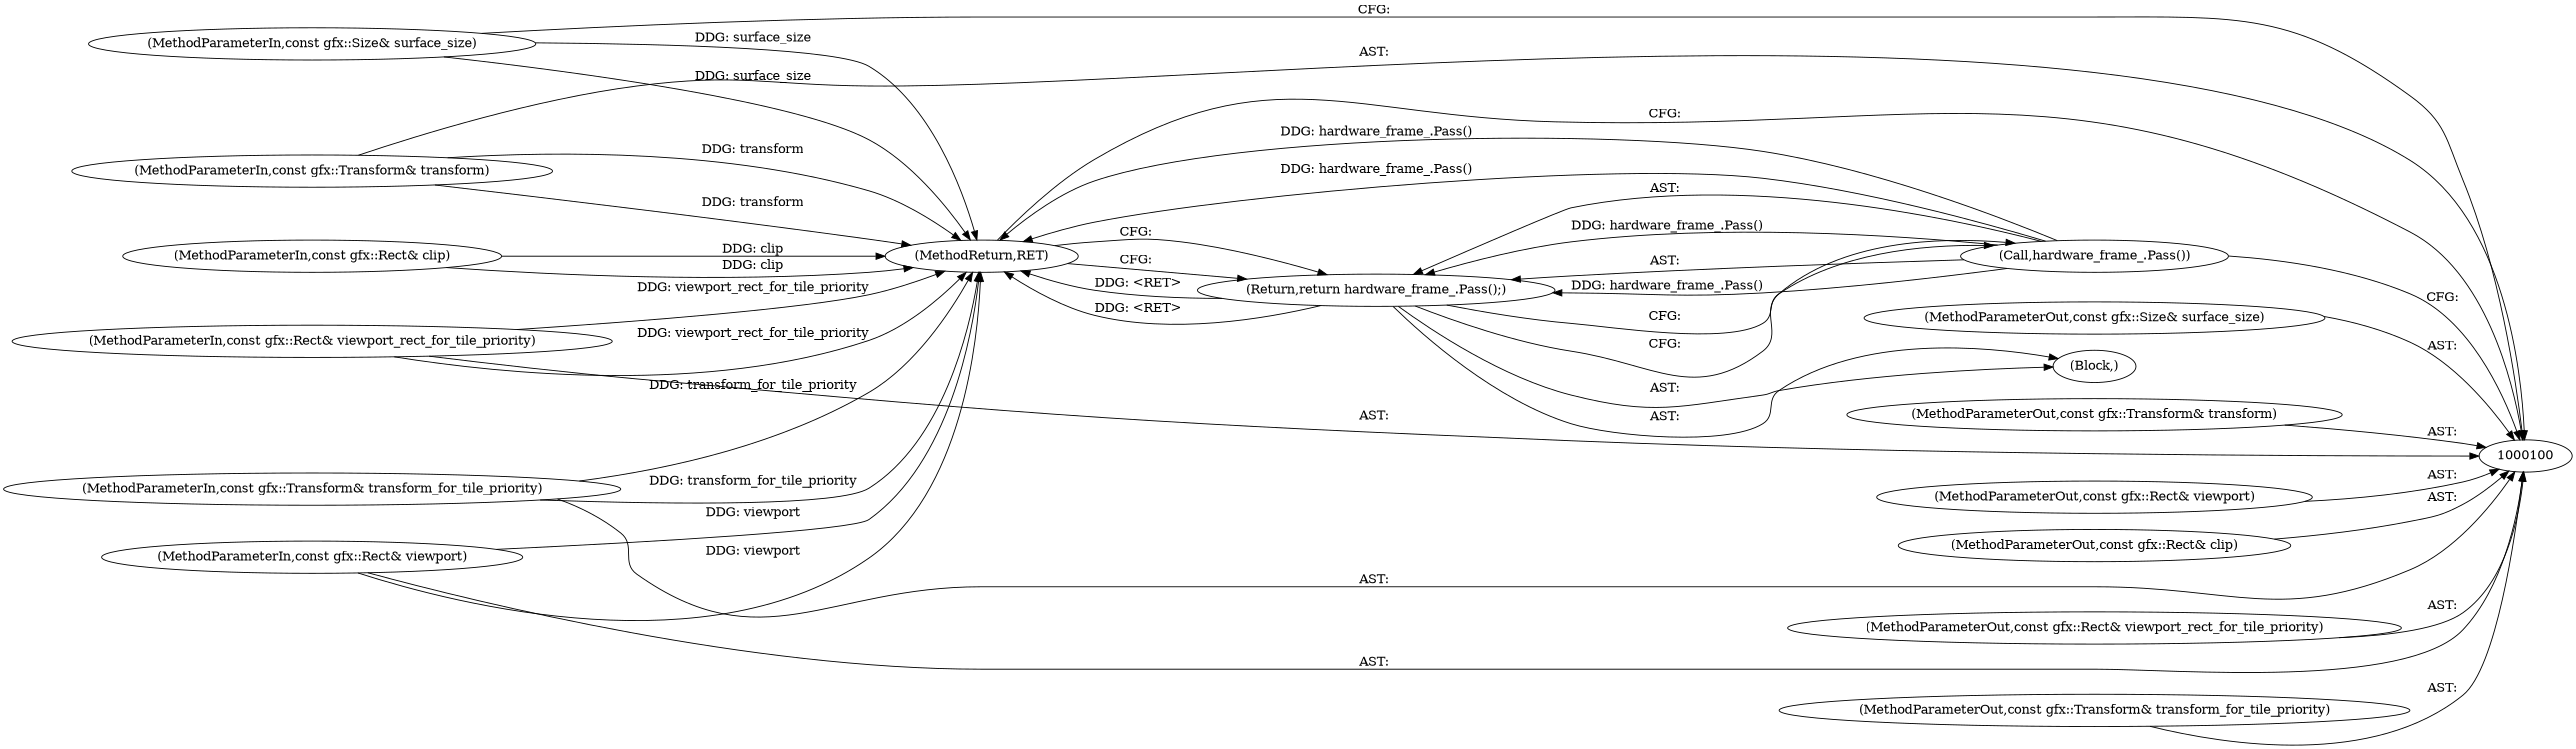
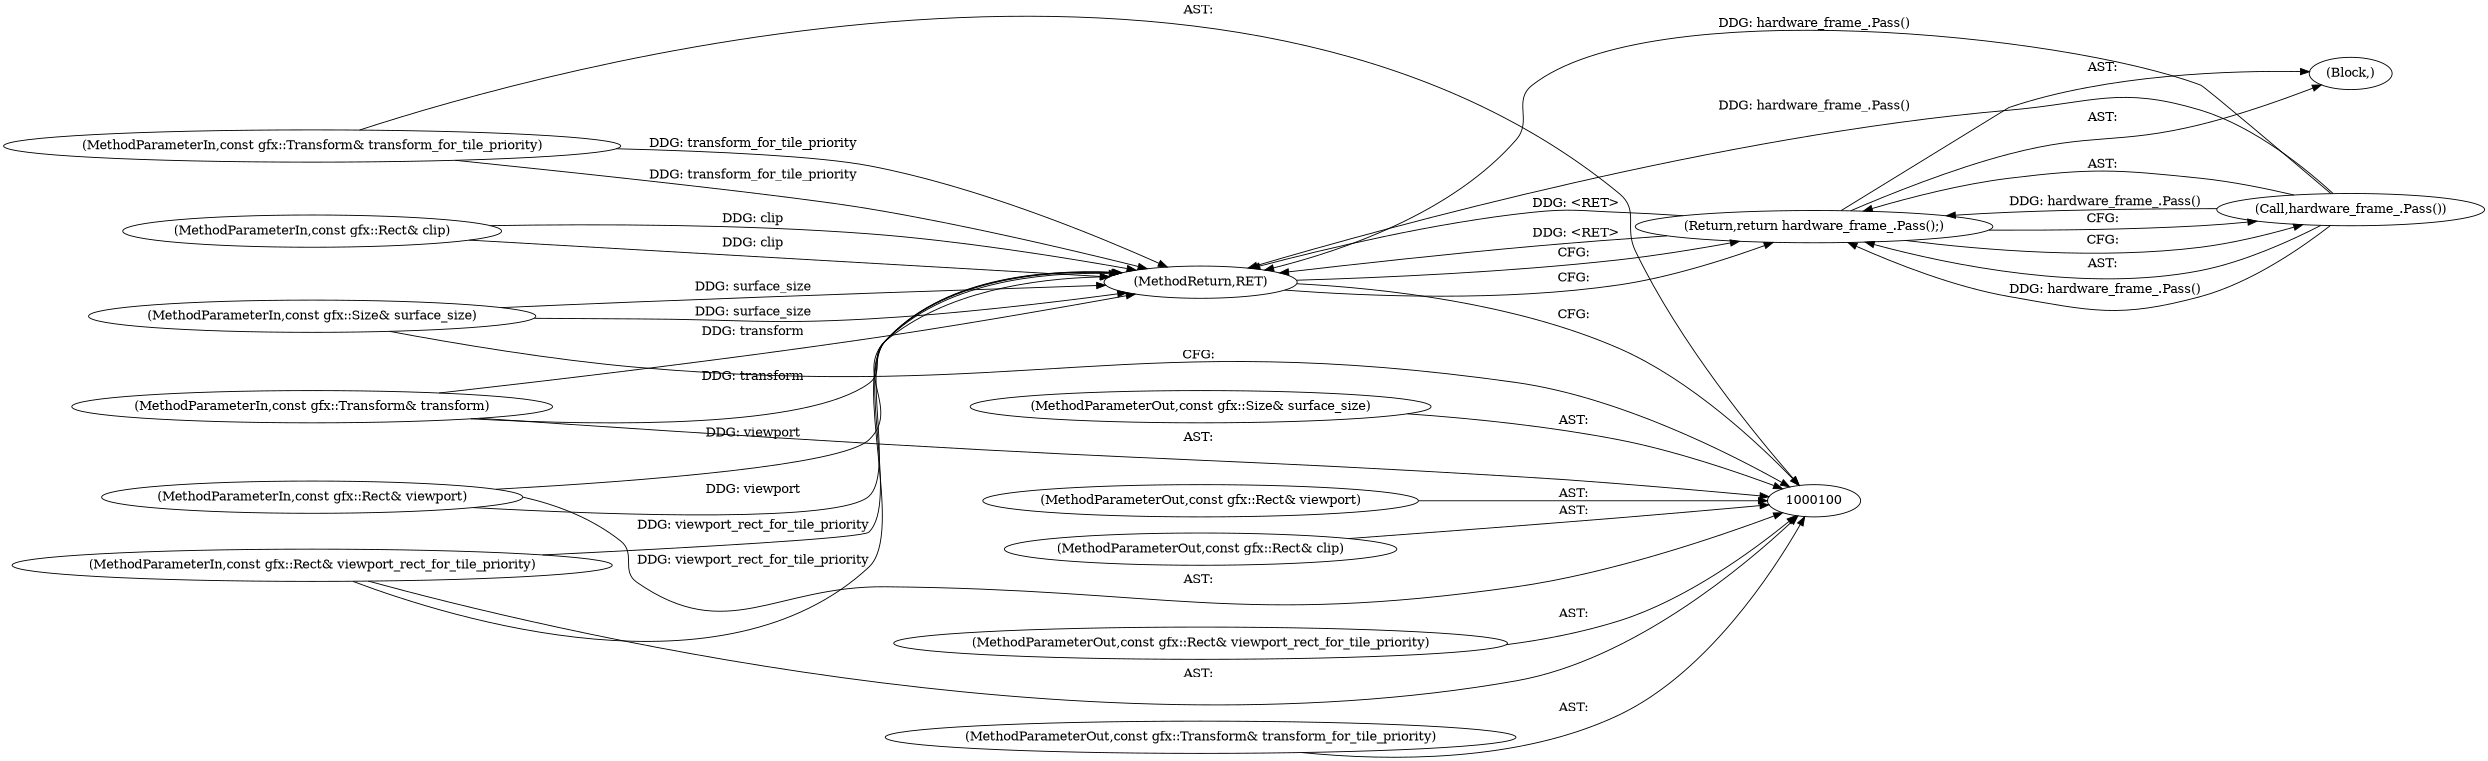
edge "(Call,hardware_frame_.Pass())" -> "1000100": removed, label "CFG:"
node "(MethodParameterOut,const gfx::Transform& transform)": removed
